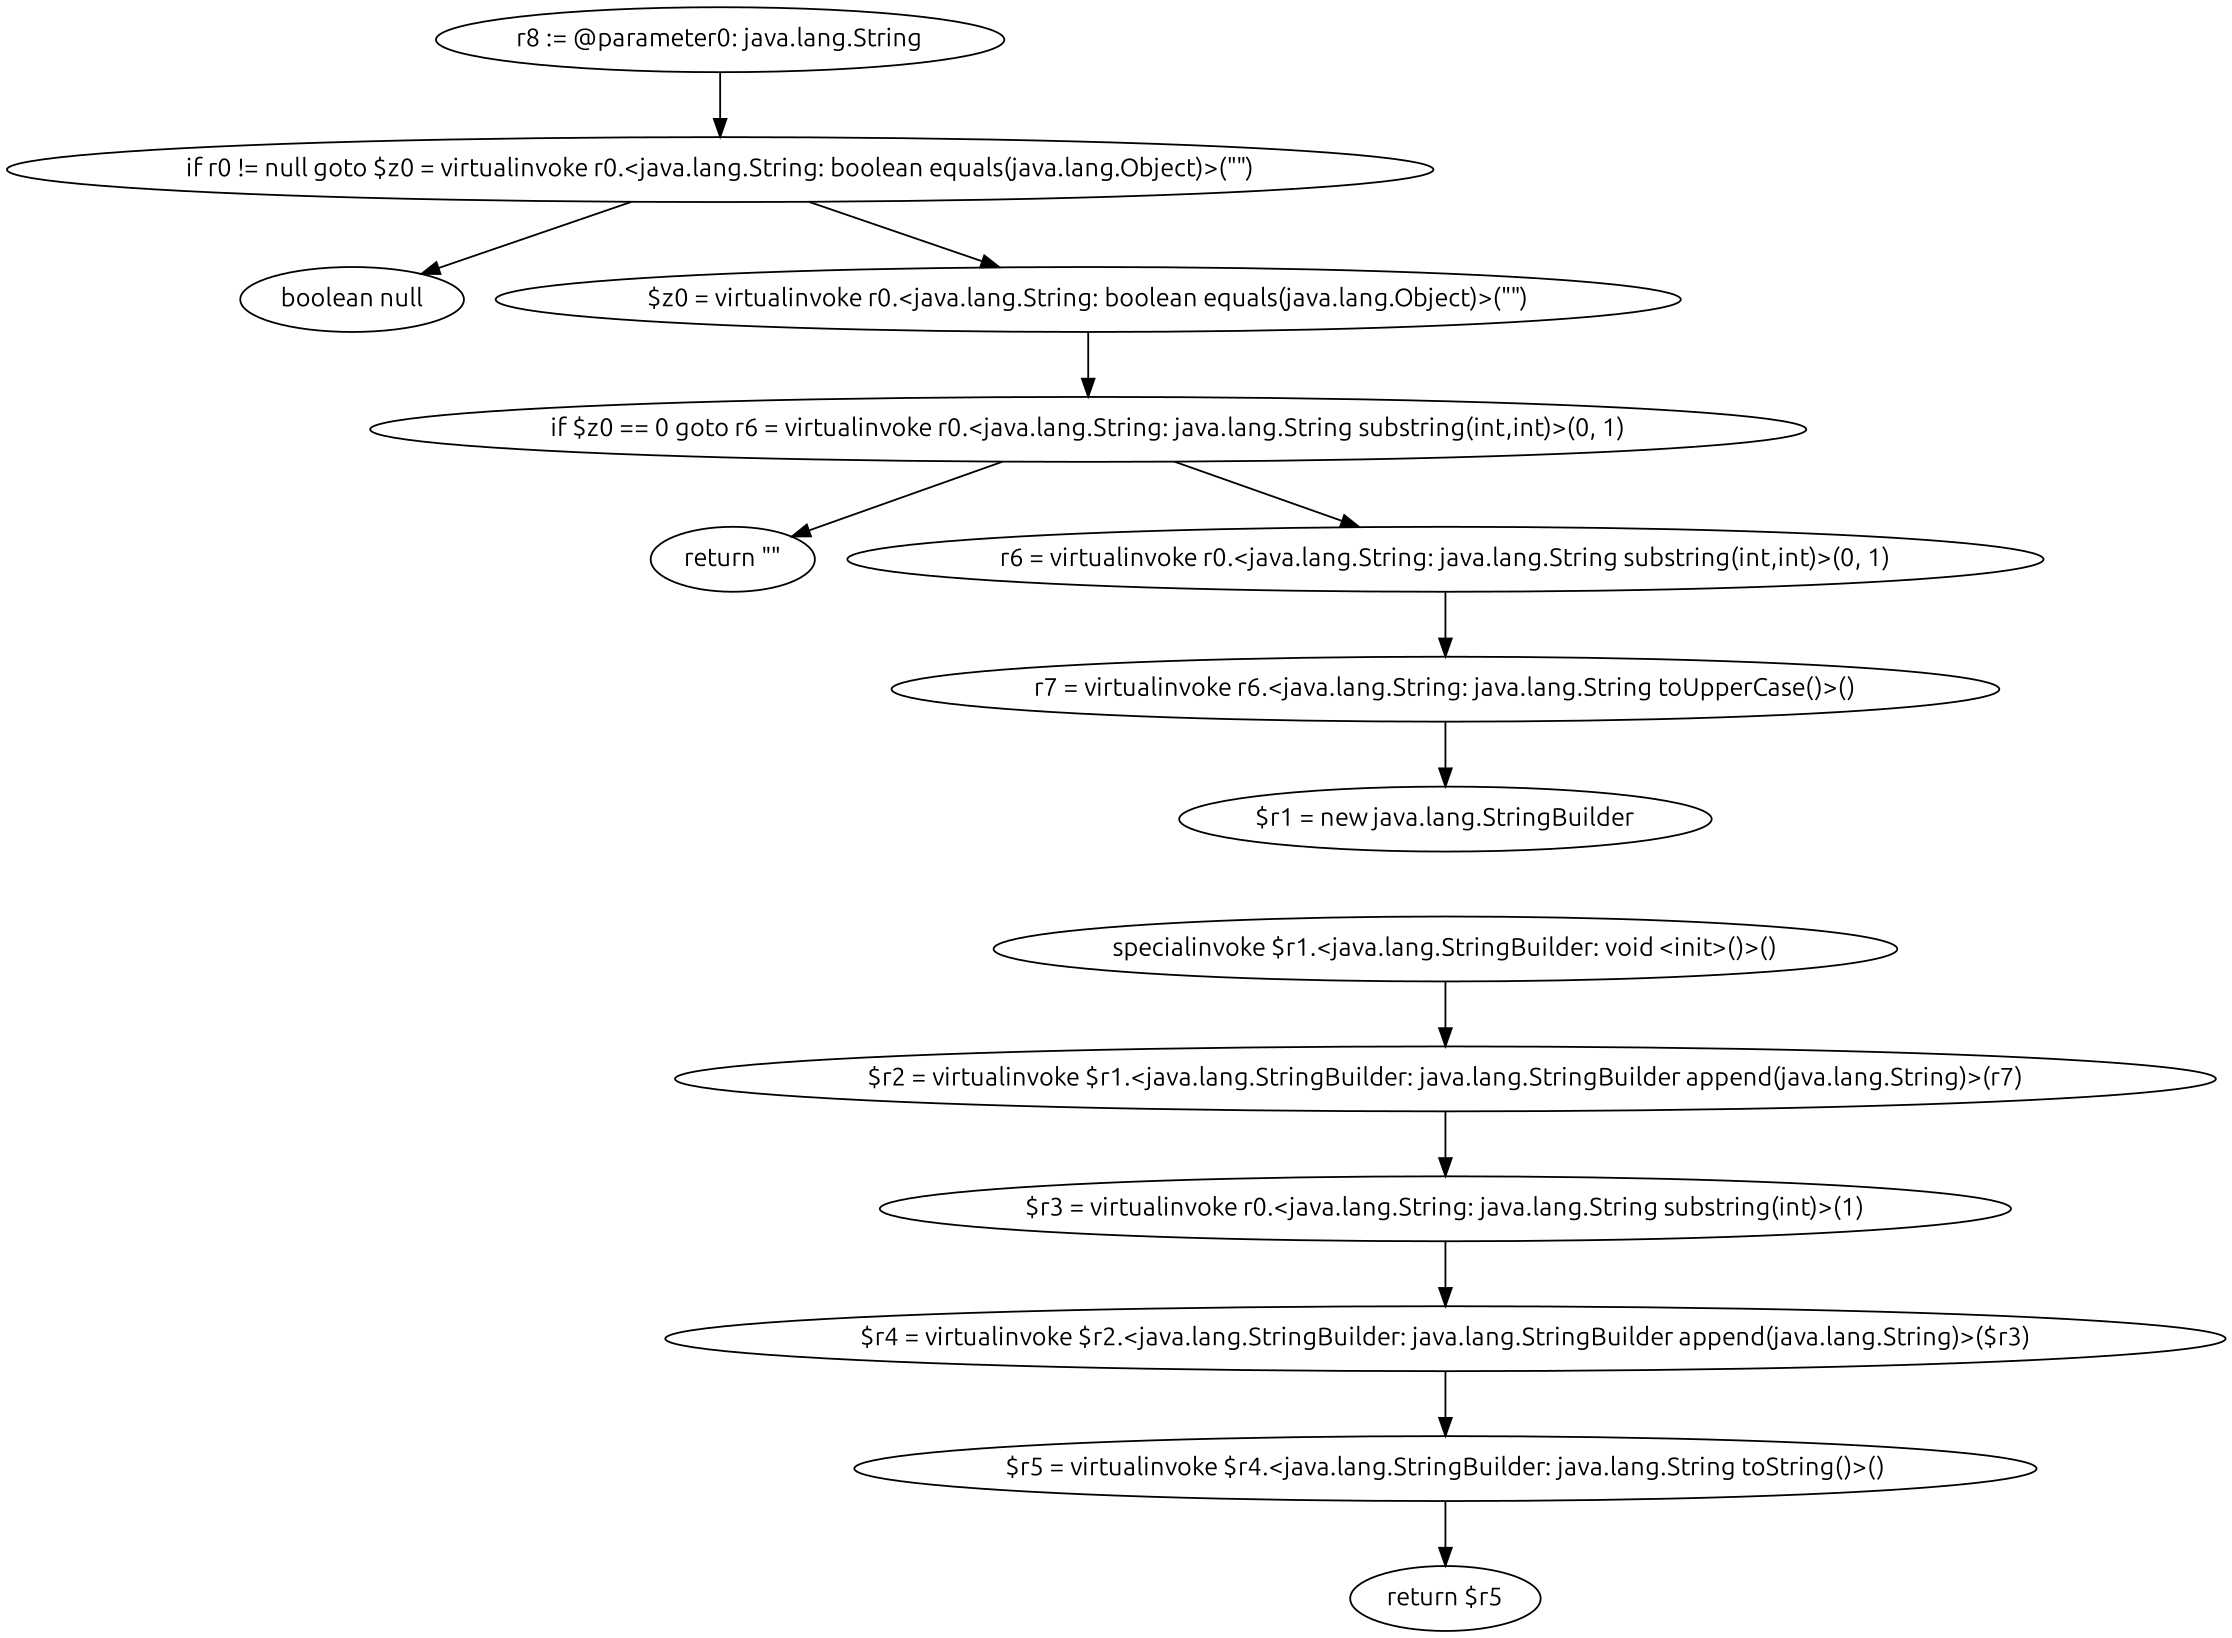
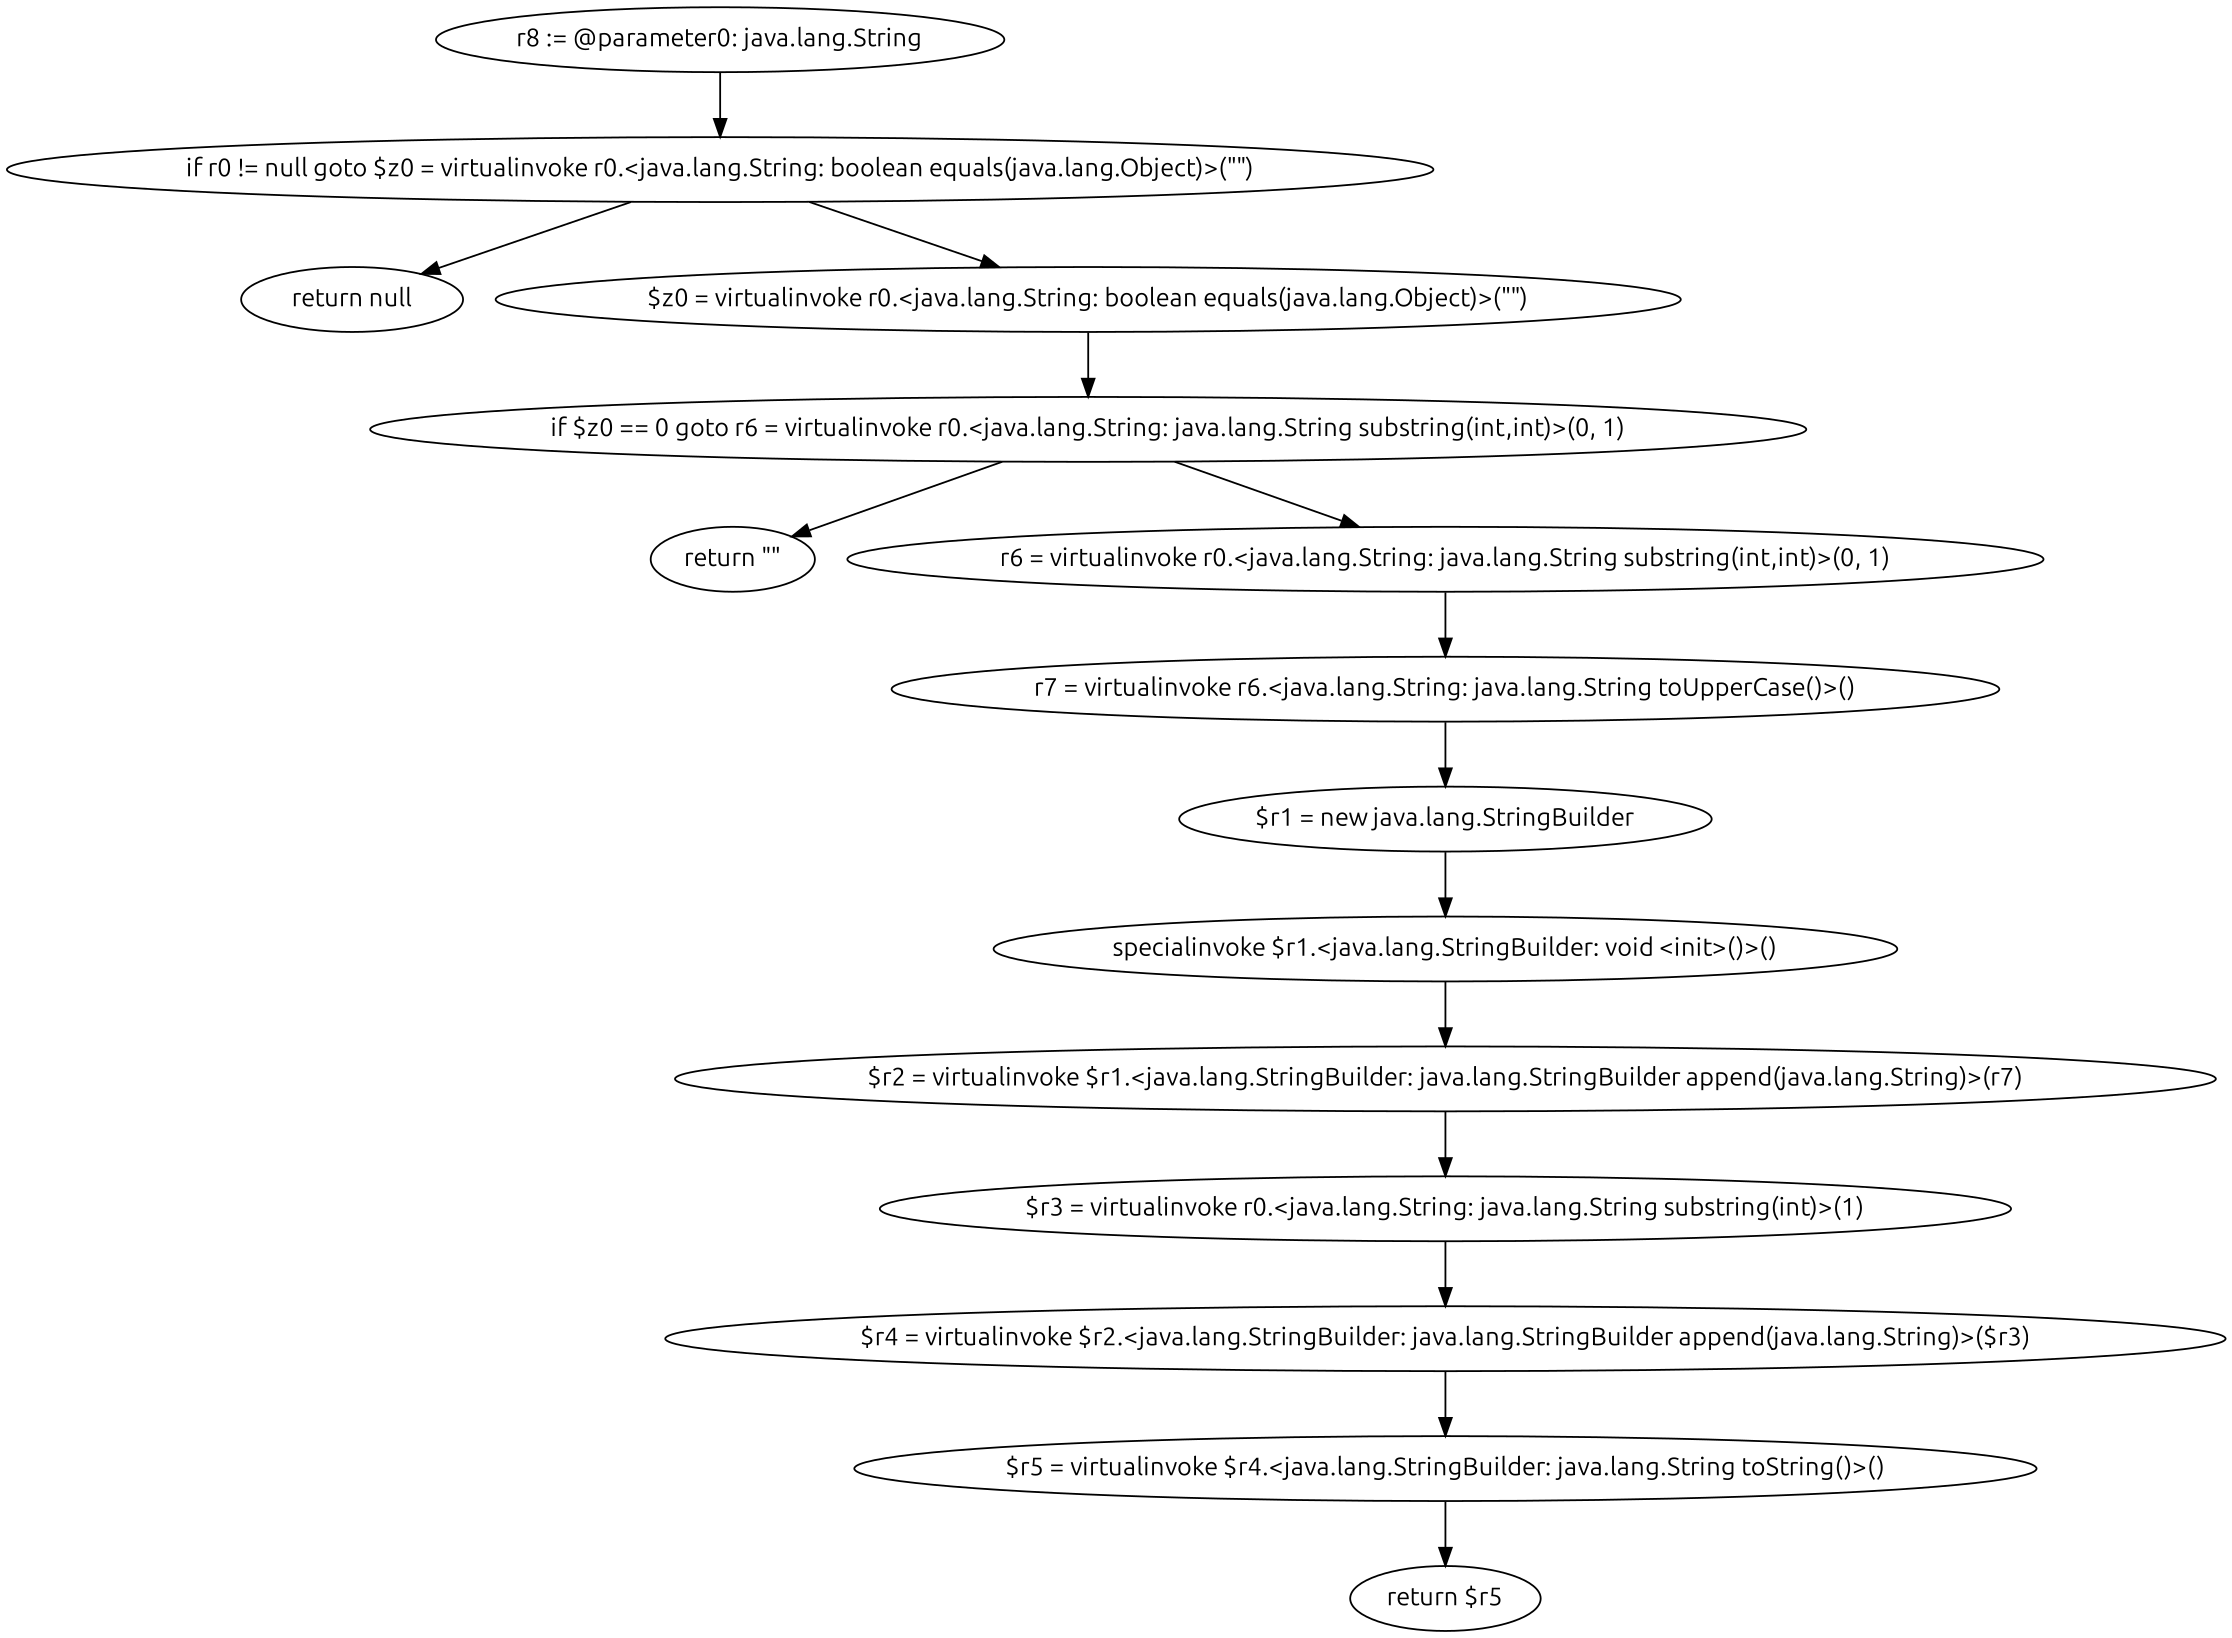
node "boolean null": label "boolean null" -> "return null"
edge "$r1 = new java.lang.StringBuilder" -> "specialinvoke $r1.<java.lang.StringBuilder: void <init>()>()": added
